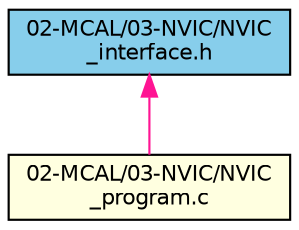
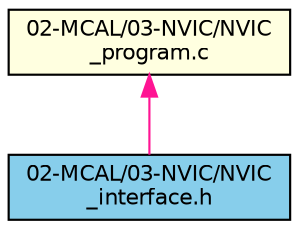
edge "02-MCAL/03-NVIC/NVIC _program.c" -> "02-MCAL/03-NVIC/NVIC _interface.h": reversed
